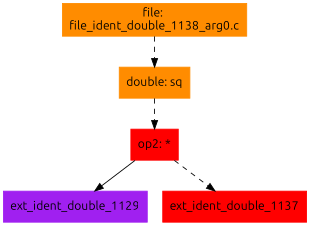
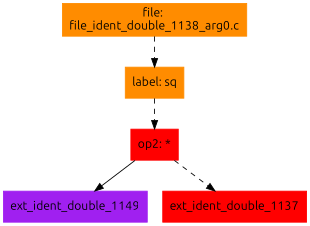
node "double: sq": label "double: sq" -> "label: sq"
node "ext_ident_double_1129": label "ext_ident_double_1129" -> "ext_ident_double_1149"
